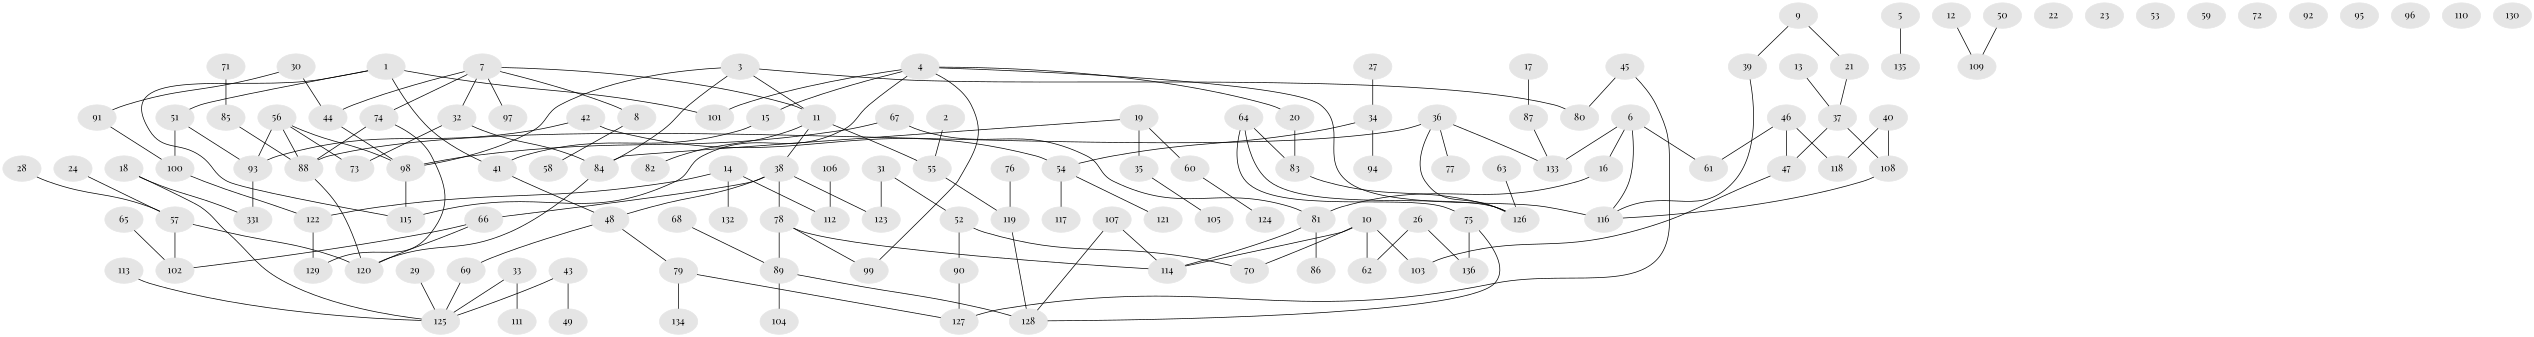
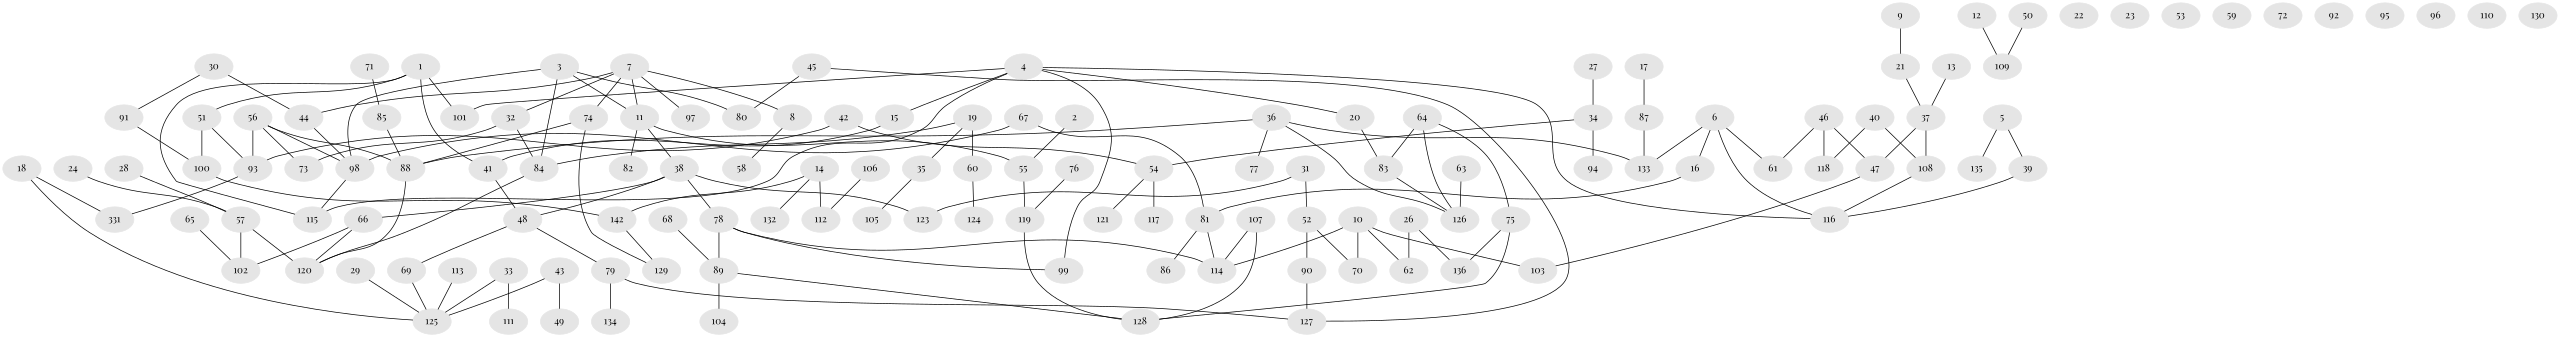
edge "9" -- "39": now "5" -- "39"
node "122": label "122" -> "142"
